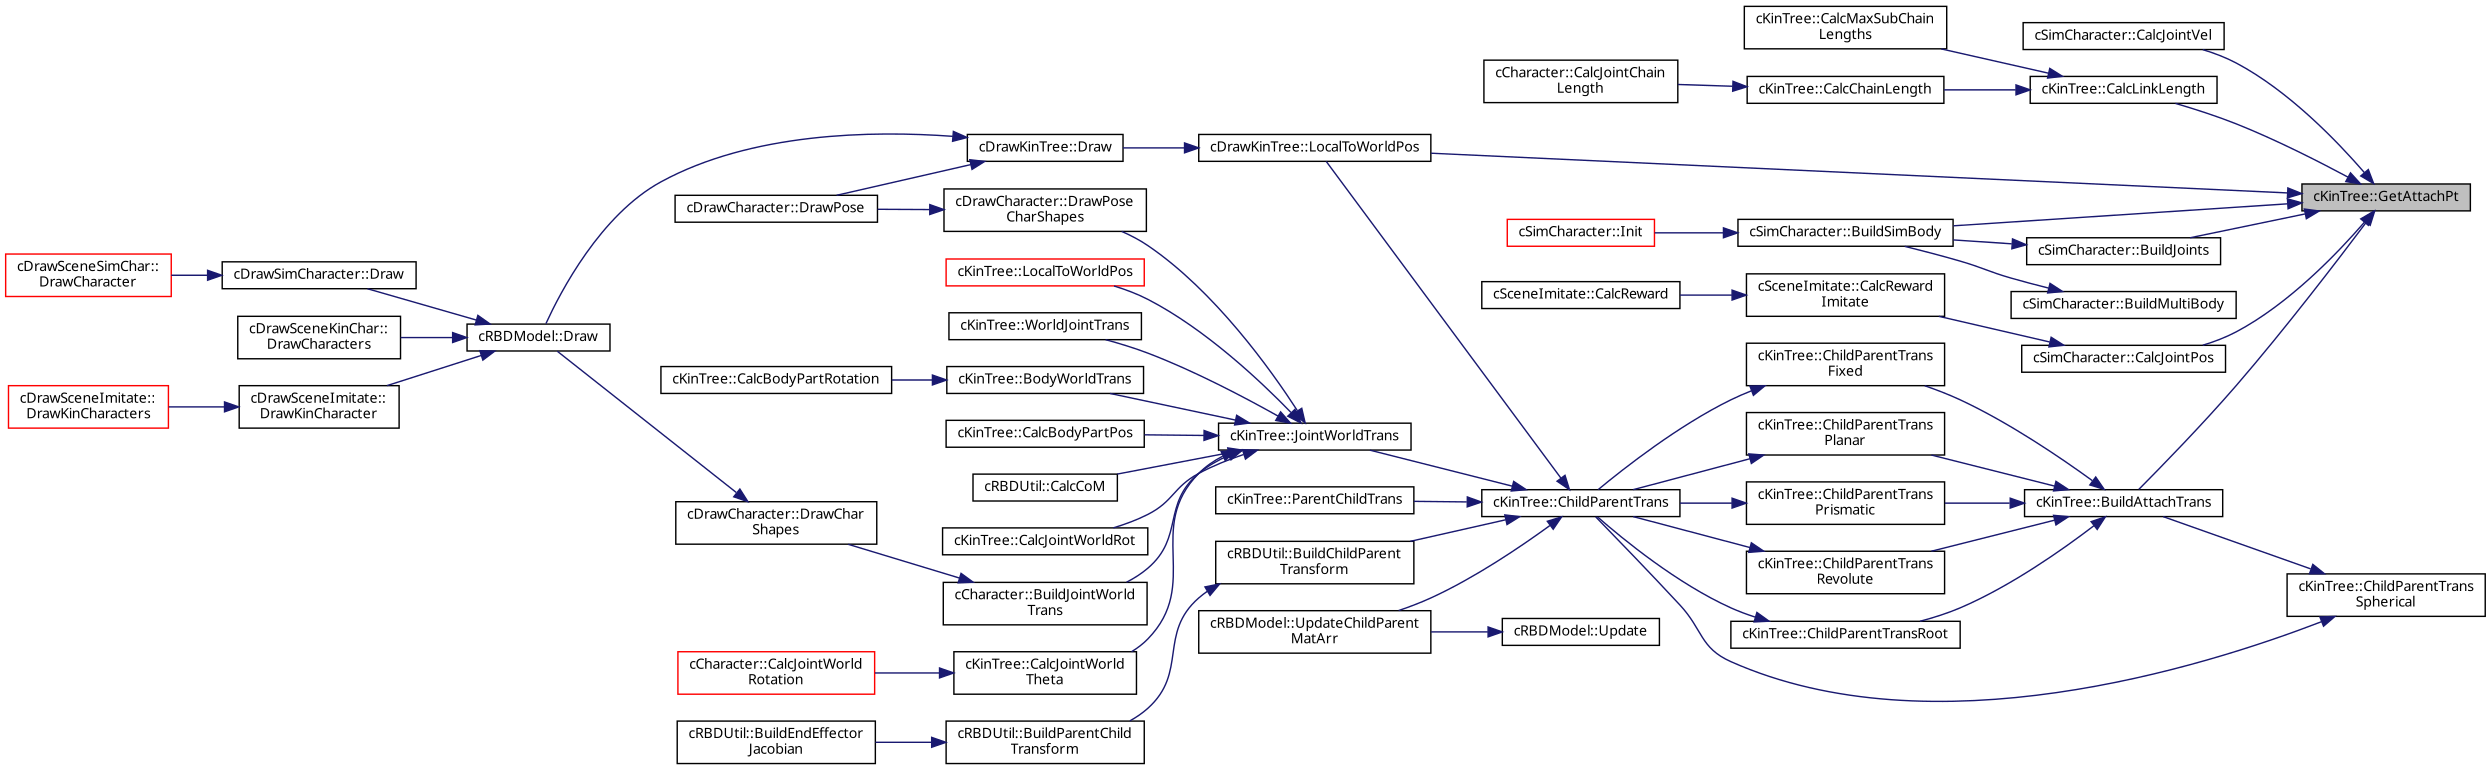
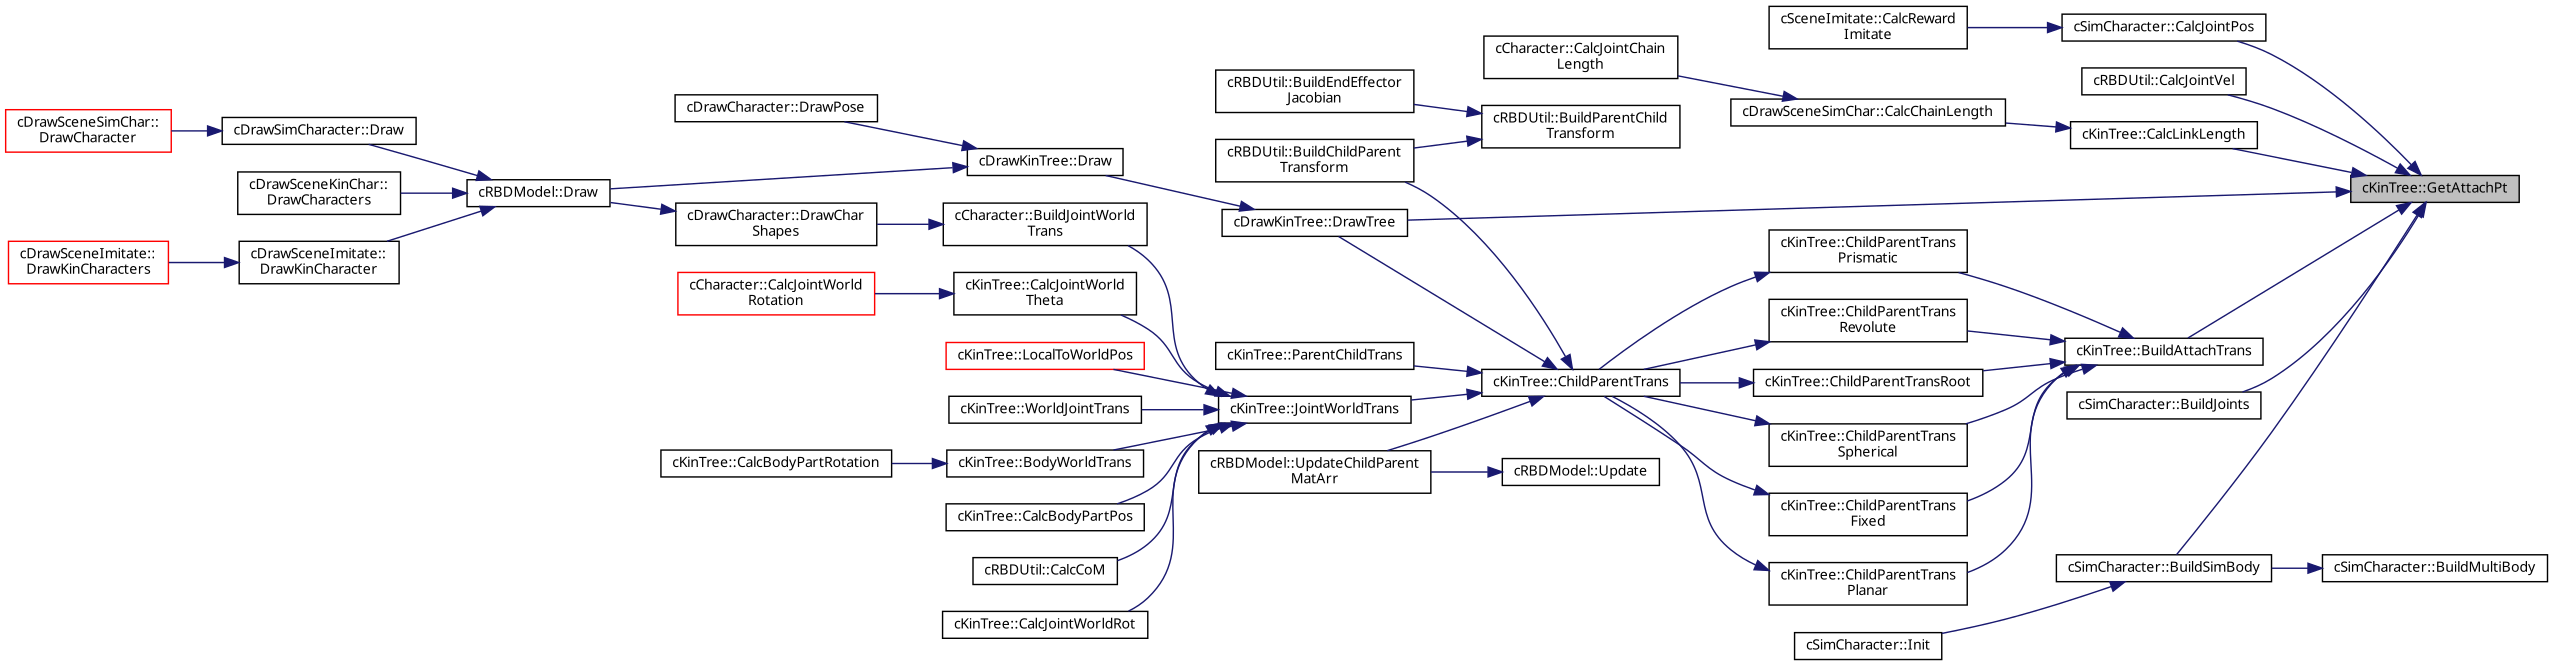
node "cKinTree::CalcMaxSubChain Lengths": removed
node "cSimCharacter::CalcJointVel": label "cSimCharacter::CalcJointVel" -> "cRBDUtil::CalcJointVel"
node "cKinTree::CalcChainLength": label "cKinTree::CalcChainLength" -> "cDrawSceneSimChar::CalcChainLength"
node "cDrawKinTree::LocalToWorldPos": label "cDrawKinTree::LocalToWorldPos" -> "cDrawKinTree::DrawTree"
node "cDrawCharacter::DrawPose CharShapes": removed
node "cSimCharacter::Init": color red -> black
edge "cSimCharacter::BuildSimBody" -> "cSimCharacter::BuildJoints": removed
node "cSceneImitate::CalcReward": removed
edge "cKinTree::BuildAttachTrans" -> "cKinTree::ChildParentTrans Spherical": reversed
edge "cRBDUtil::BuildParentChild Transform" -> "cRBDUtil::BuildChildParent Transform": reversed
